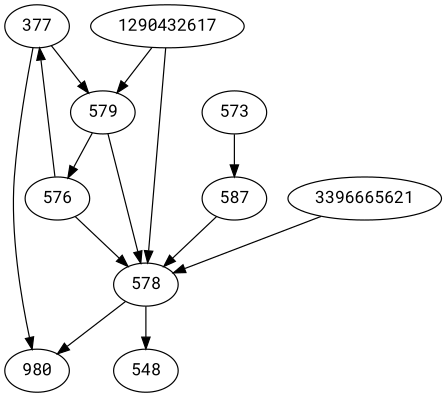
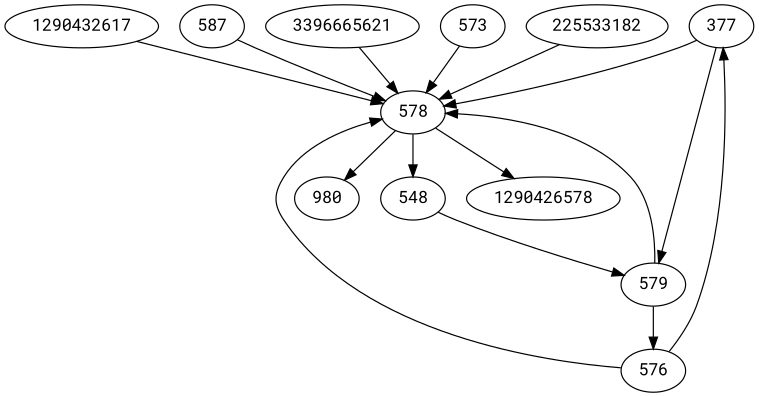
node "225533182": added
edge "1290432617" -> "579": now "548" -> "579"
edge "573" -> "587": now "573" -> "578"
edge "377" -> "980": now "377" -> "578"
node "1290426578": added
